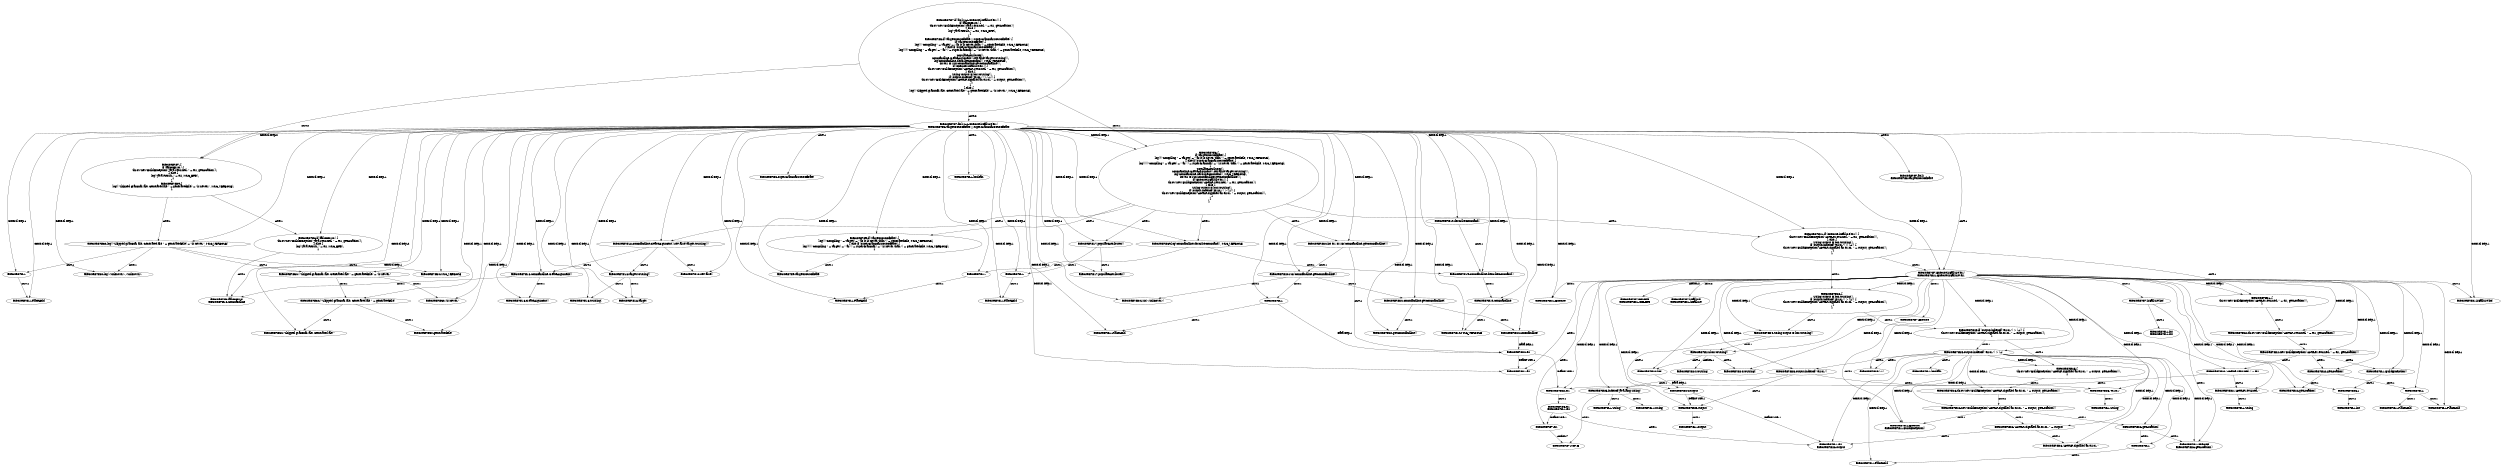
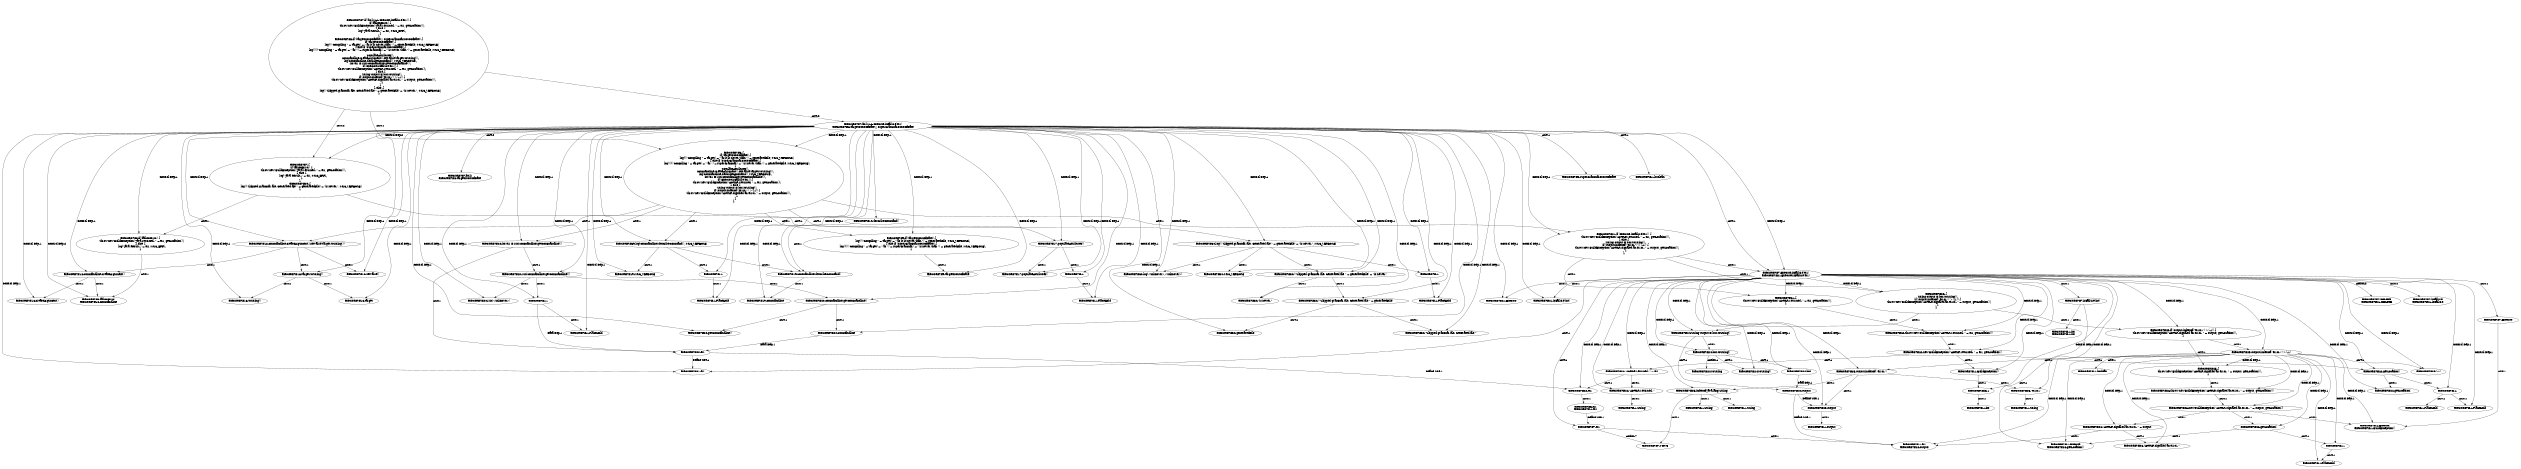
edge "execute#?#19:commandline" -> "execute#?#19:MSG_VERBOSE": now "execute#?#89:log(commandline.describeCommand(), MSG_VERBOSE)" -> "execute#?#19:MSG_VERBOSE"
edge "execute#?#6:err execute#?#-1:err" -> "execute#?#-1:err execute#?#26:output": now "execute#?#7:err" -> "execute#?#-1:err execute#?#26:output"
